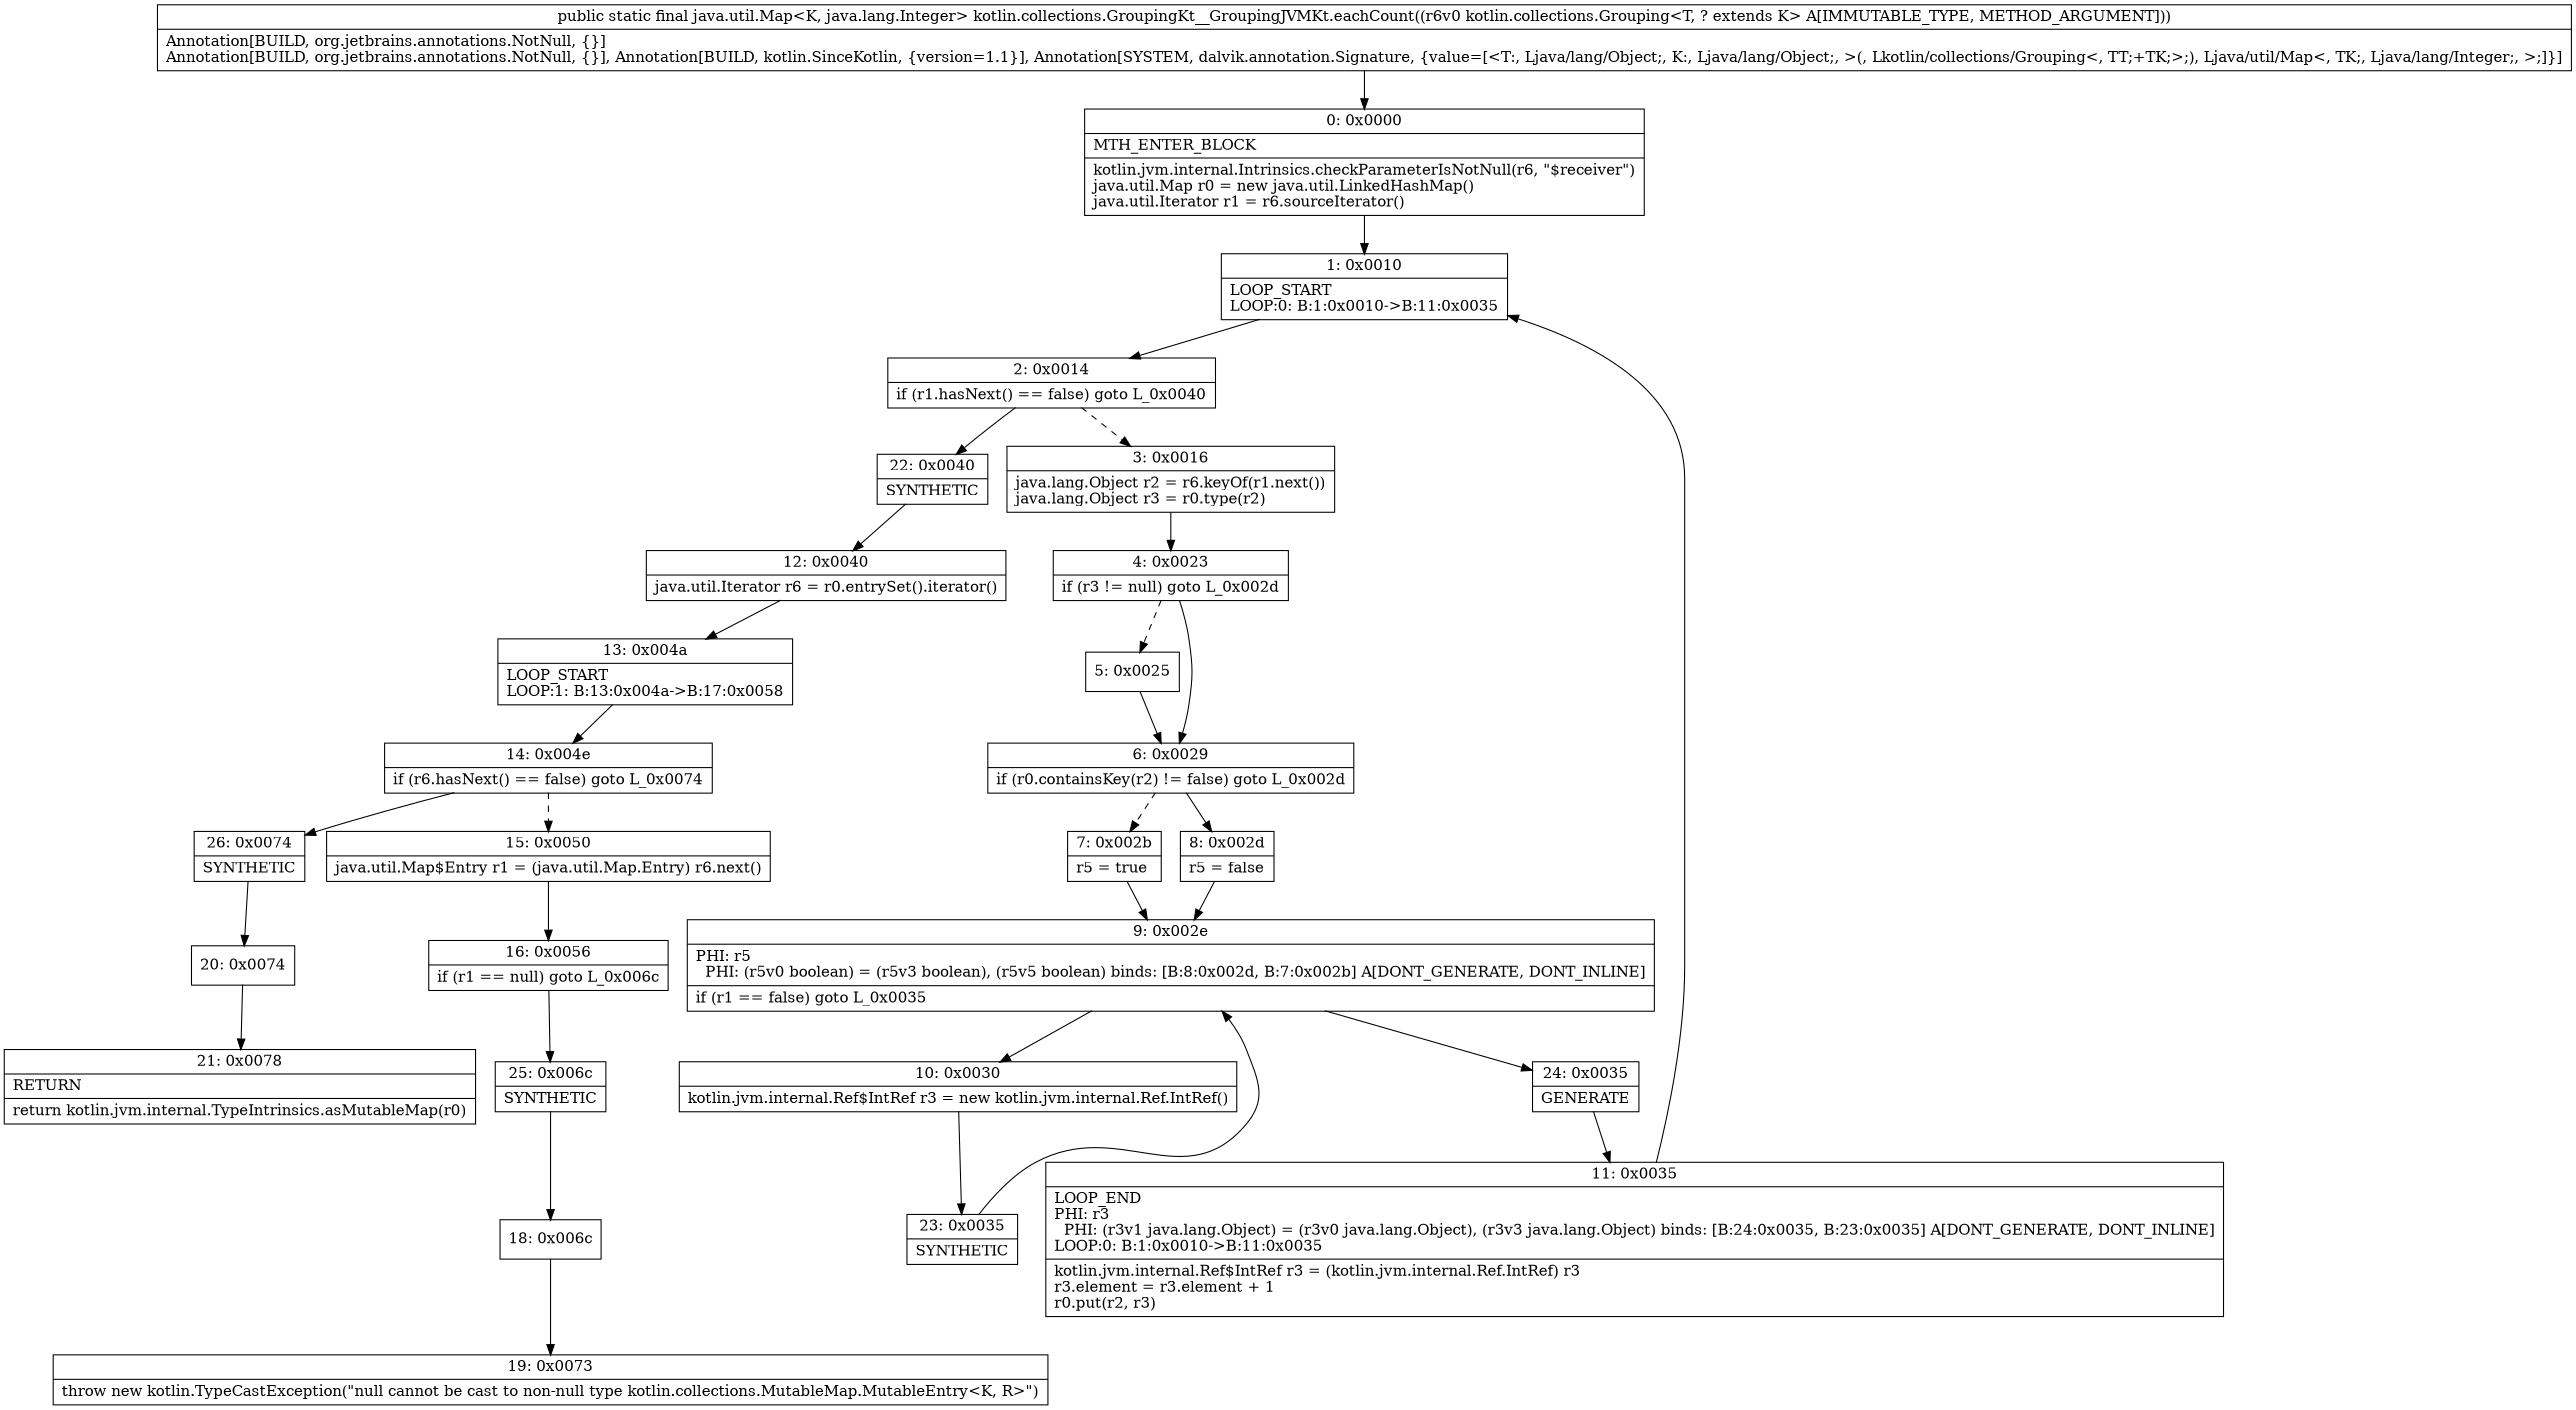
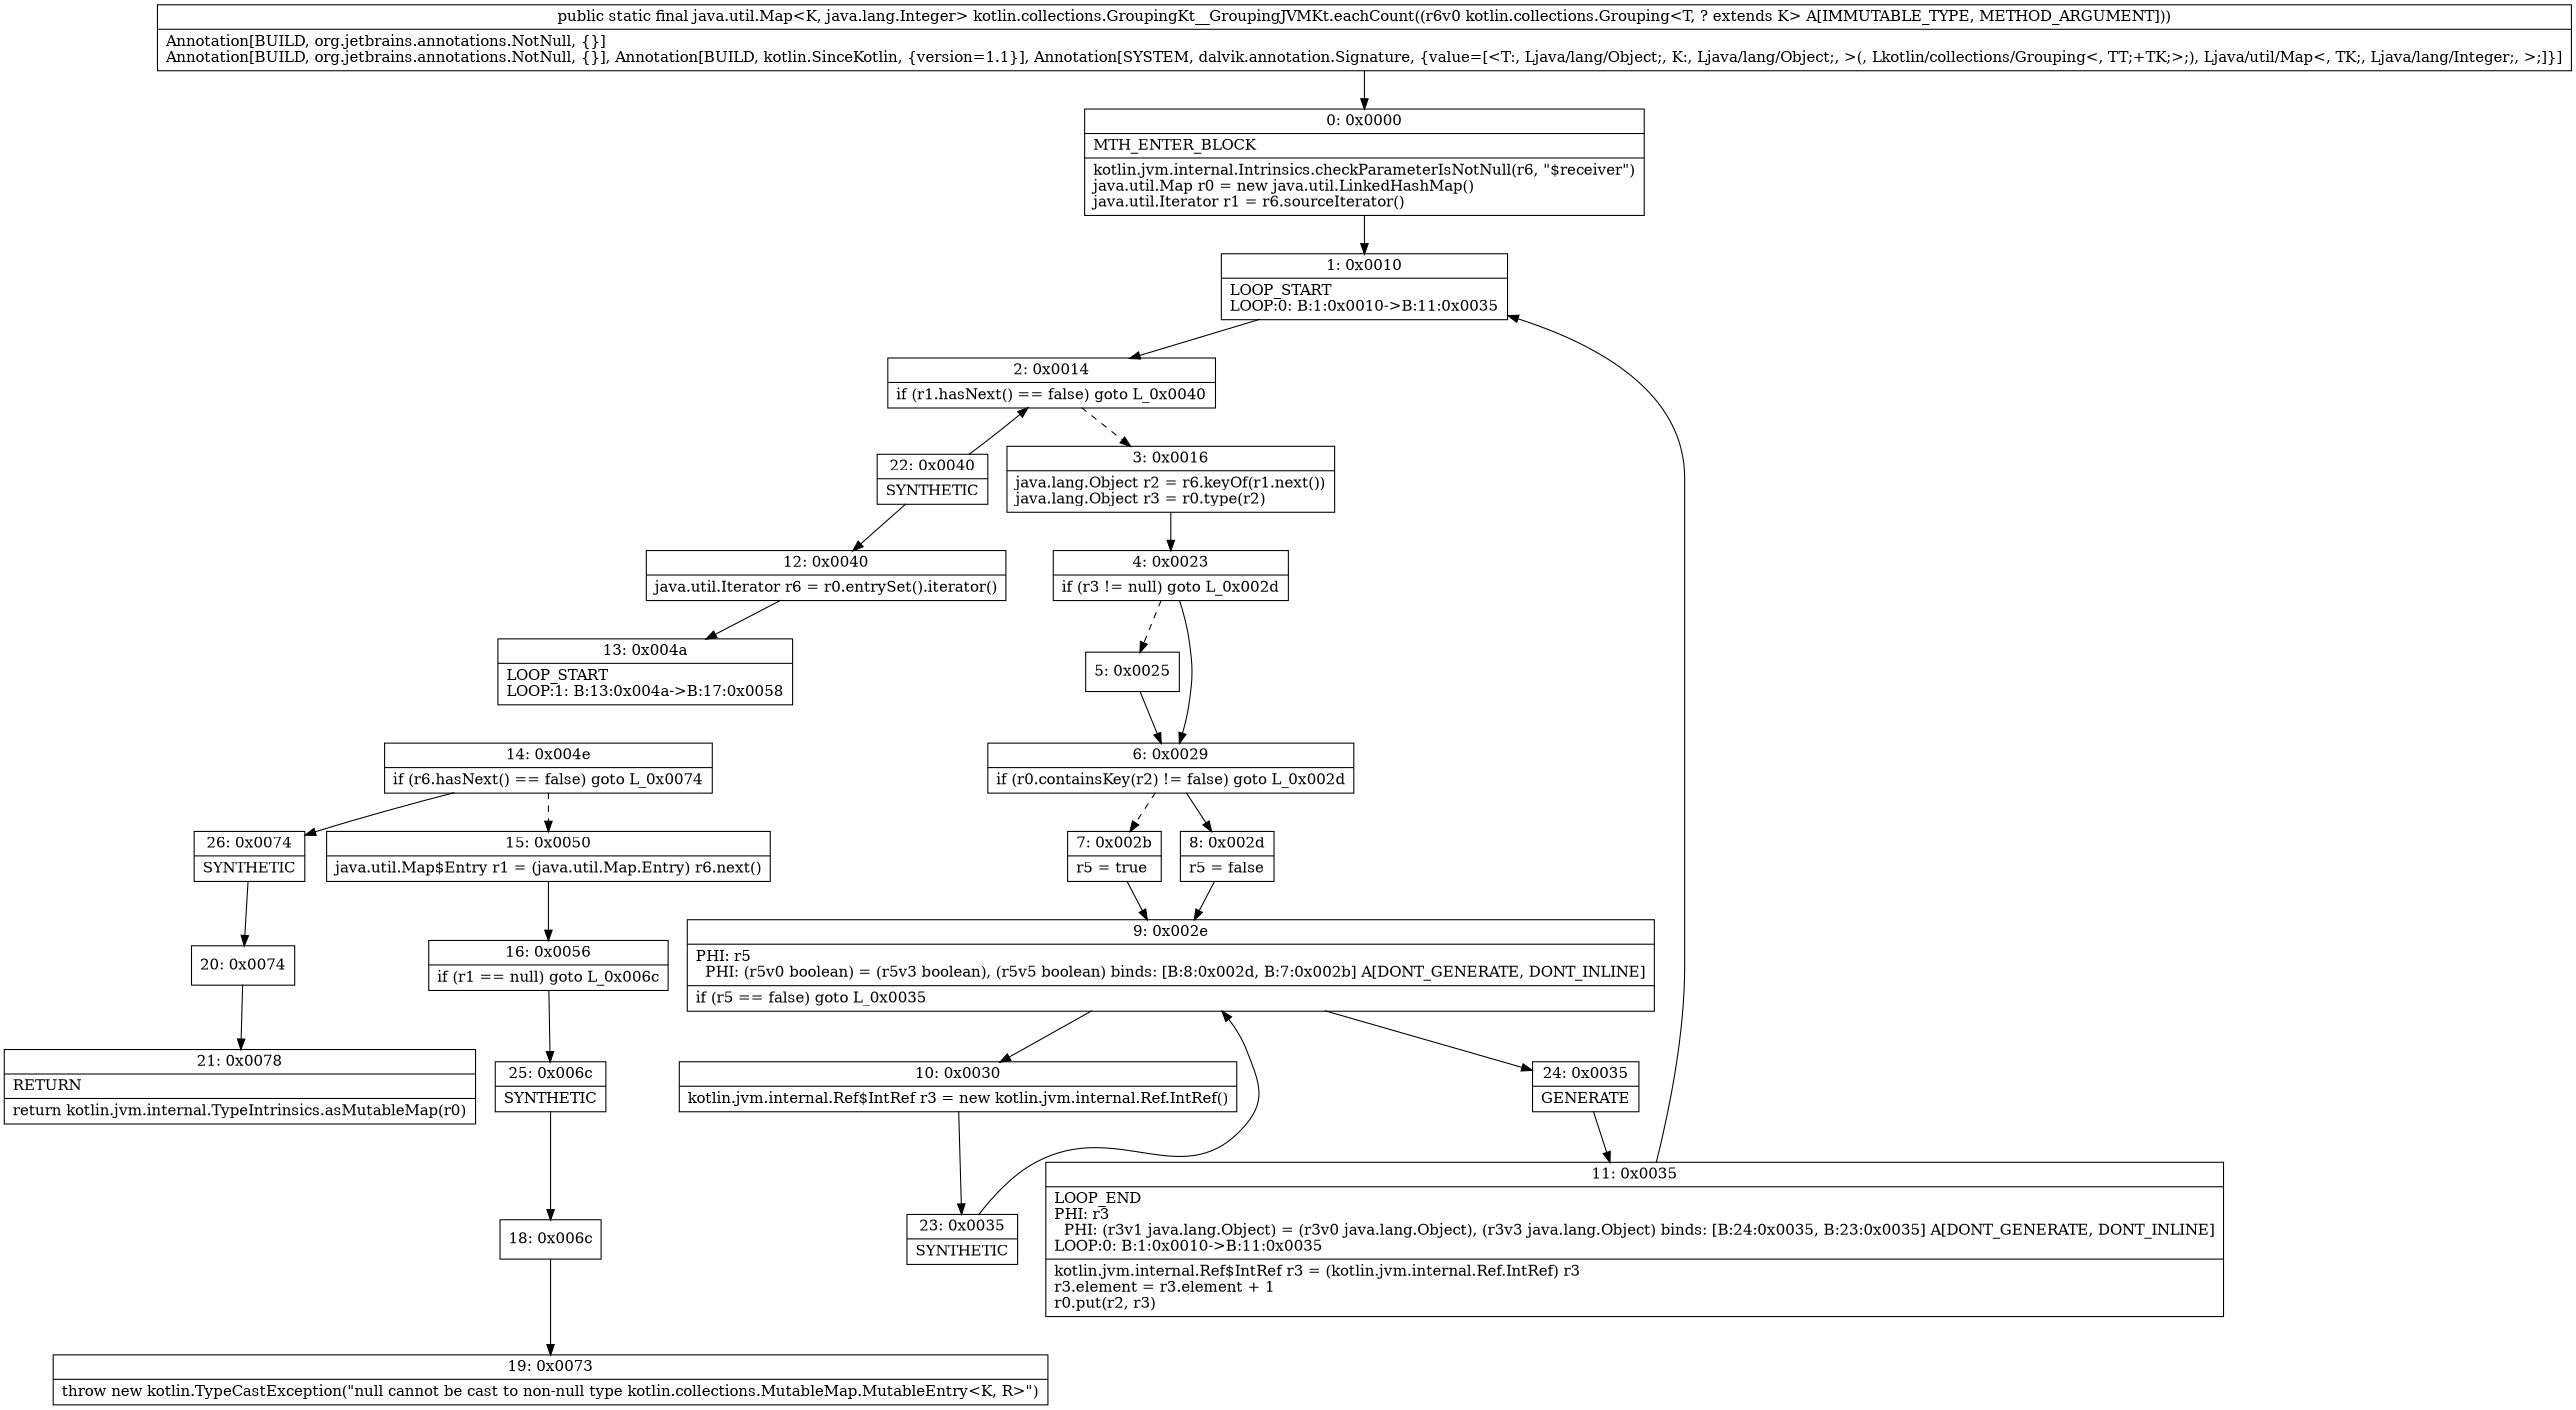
edge "2: 0x0014" -> "22: 0x0040": reversed
edge "13: 0x004a" -> "14: 0x004e": removed
node "9: 0x002e": text "if (r1 == false) goto L_0x0035" -> "if (r5 == false) goto L_0x0035"
